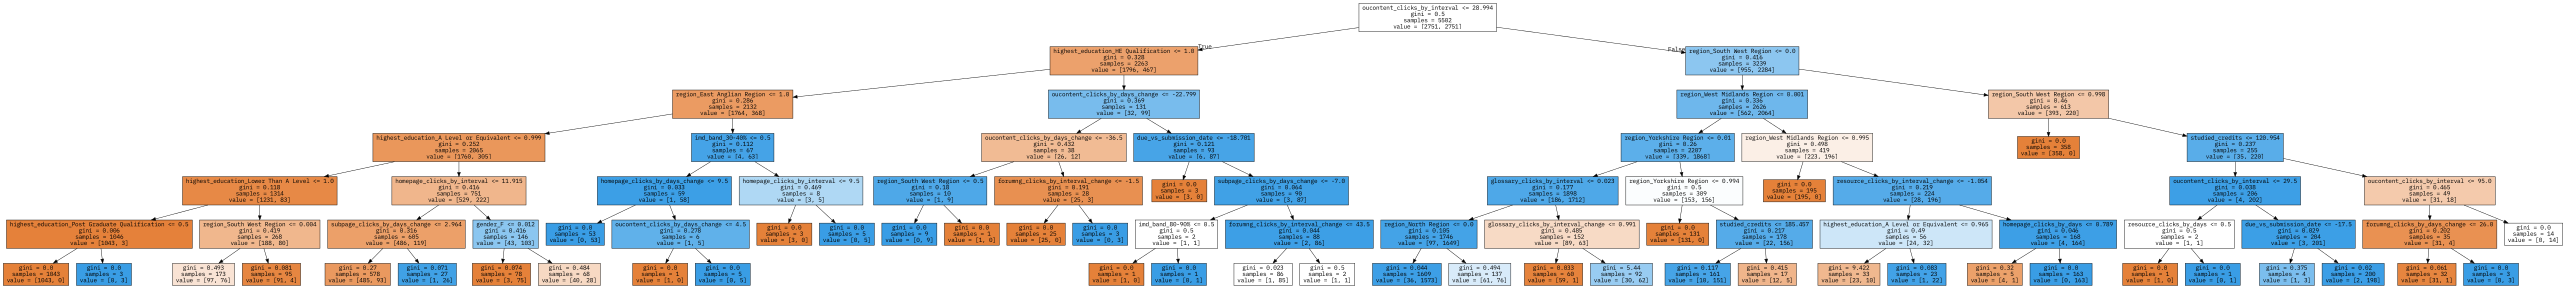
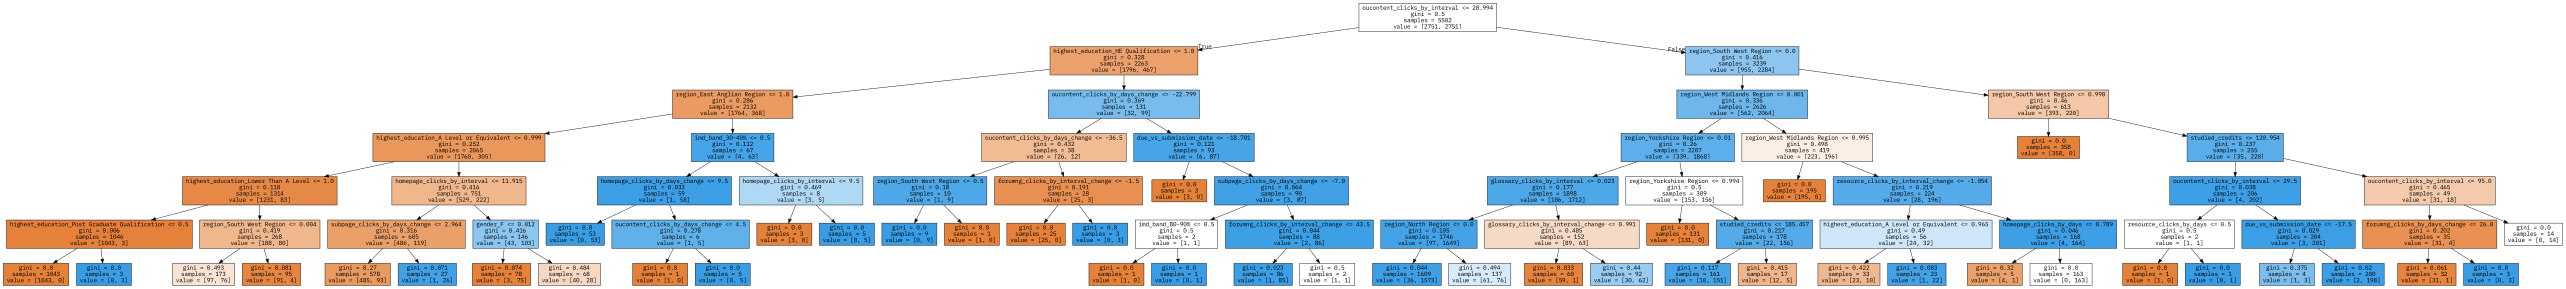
node "gini = 0.023 samples = 86 value = [1, 85]": fillcolor #e5813900 -> #399de5fc
node "gini = 5.44 samples = 92 value = [30, 62]": label "gini = 5.44 samples = 92 value = [30, 62]" -> "gini = 0.44 samples = 92 value = [30, 62]"
node "gini = 9.422 samples = 33 value = [23, 10]": label "gini = 9.422 samples = 33 value = [23, 10]" -> "gini = 0.422 samples = 33 value = [23, 10]"
node "gini = 0.0 samples = 163 value = [0, 163]": fillcolor #399de5ff -> #e5813900
